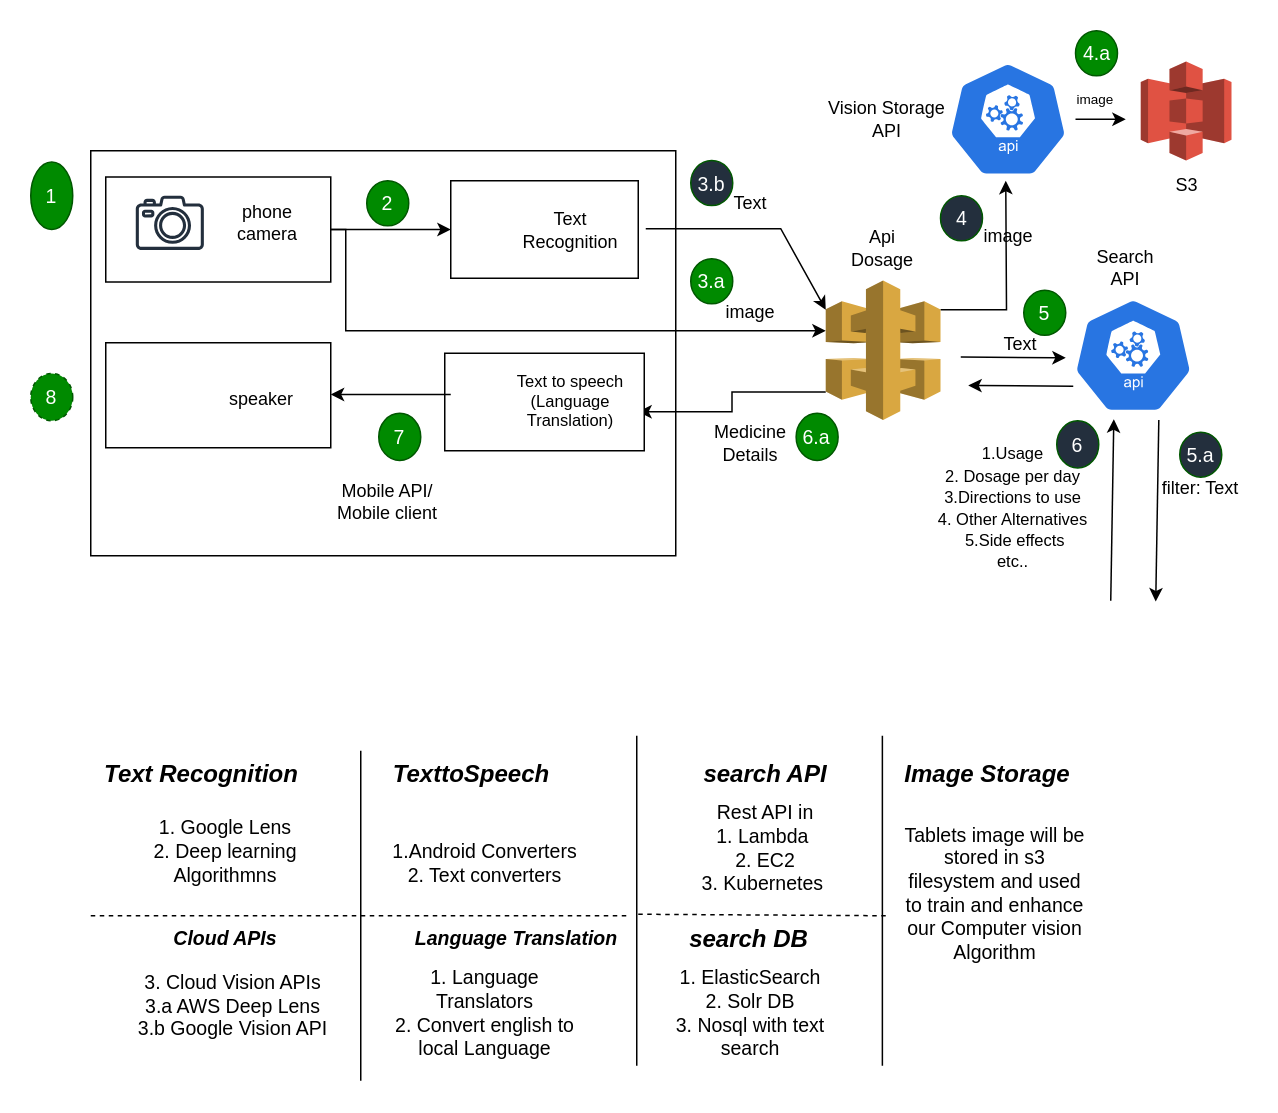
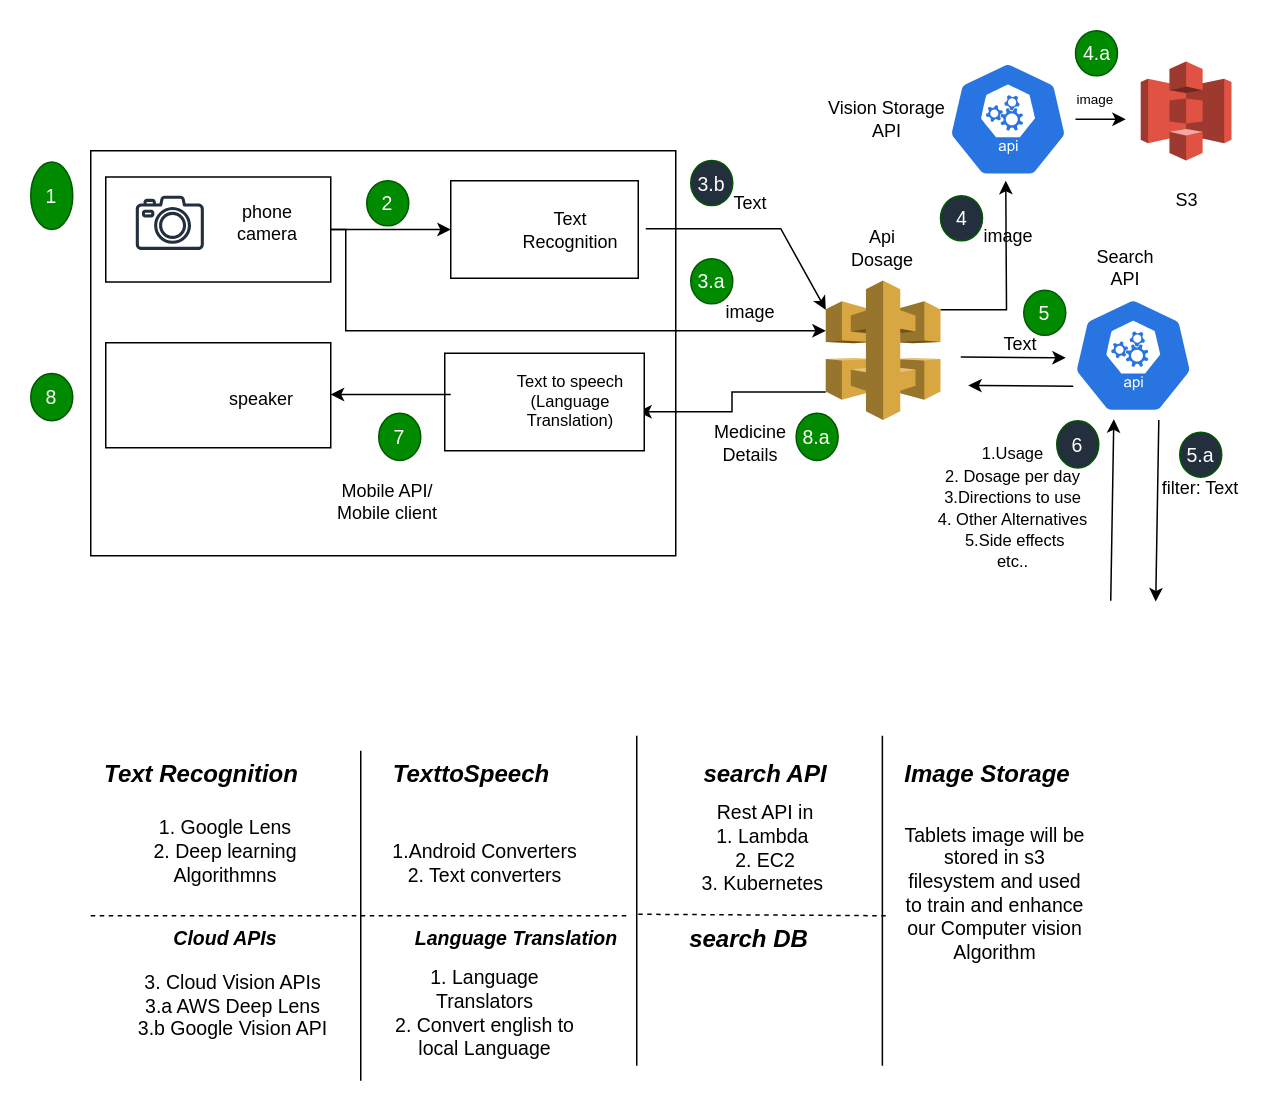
node "S3": moved (1187, 185) -> (1187, 200)
node "8": style dashed -> solid
node "6.a": label "6.a" -> "8.a"
node "1. ElasticSearch 2. Solr DB 3. Nosql with text search": removed
